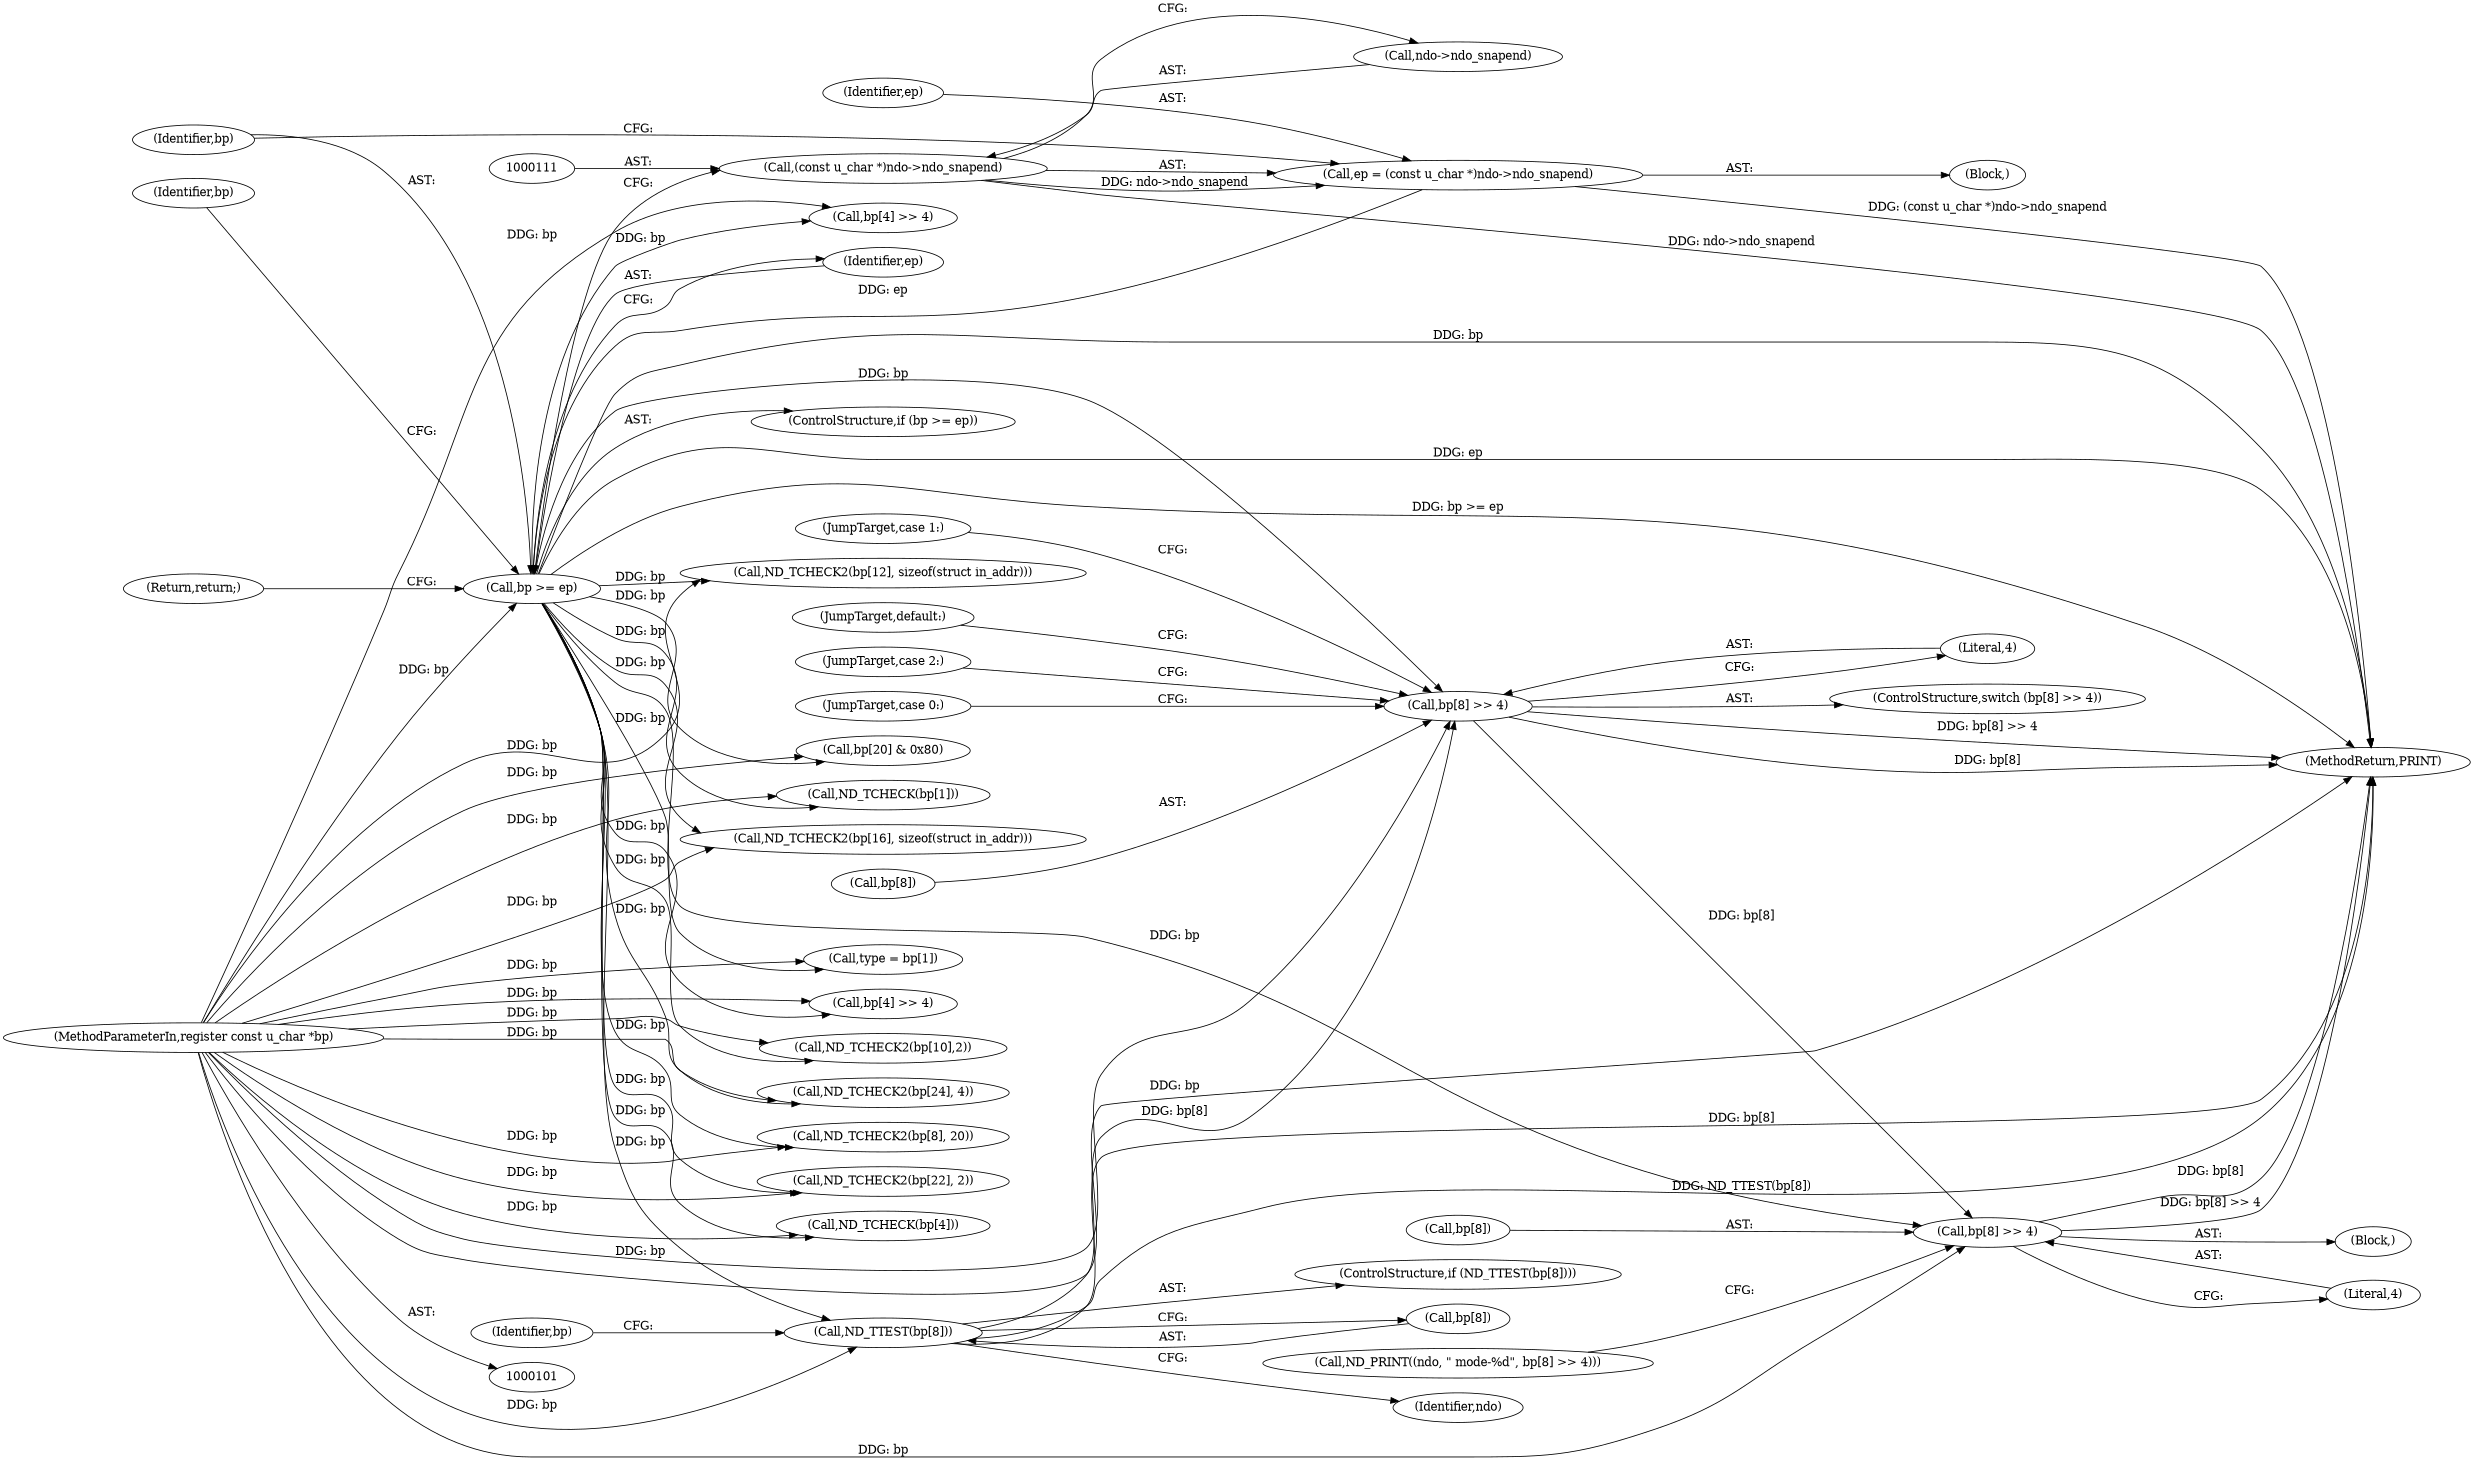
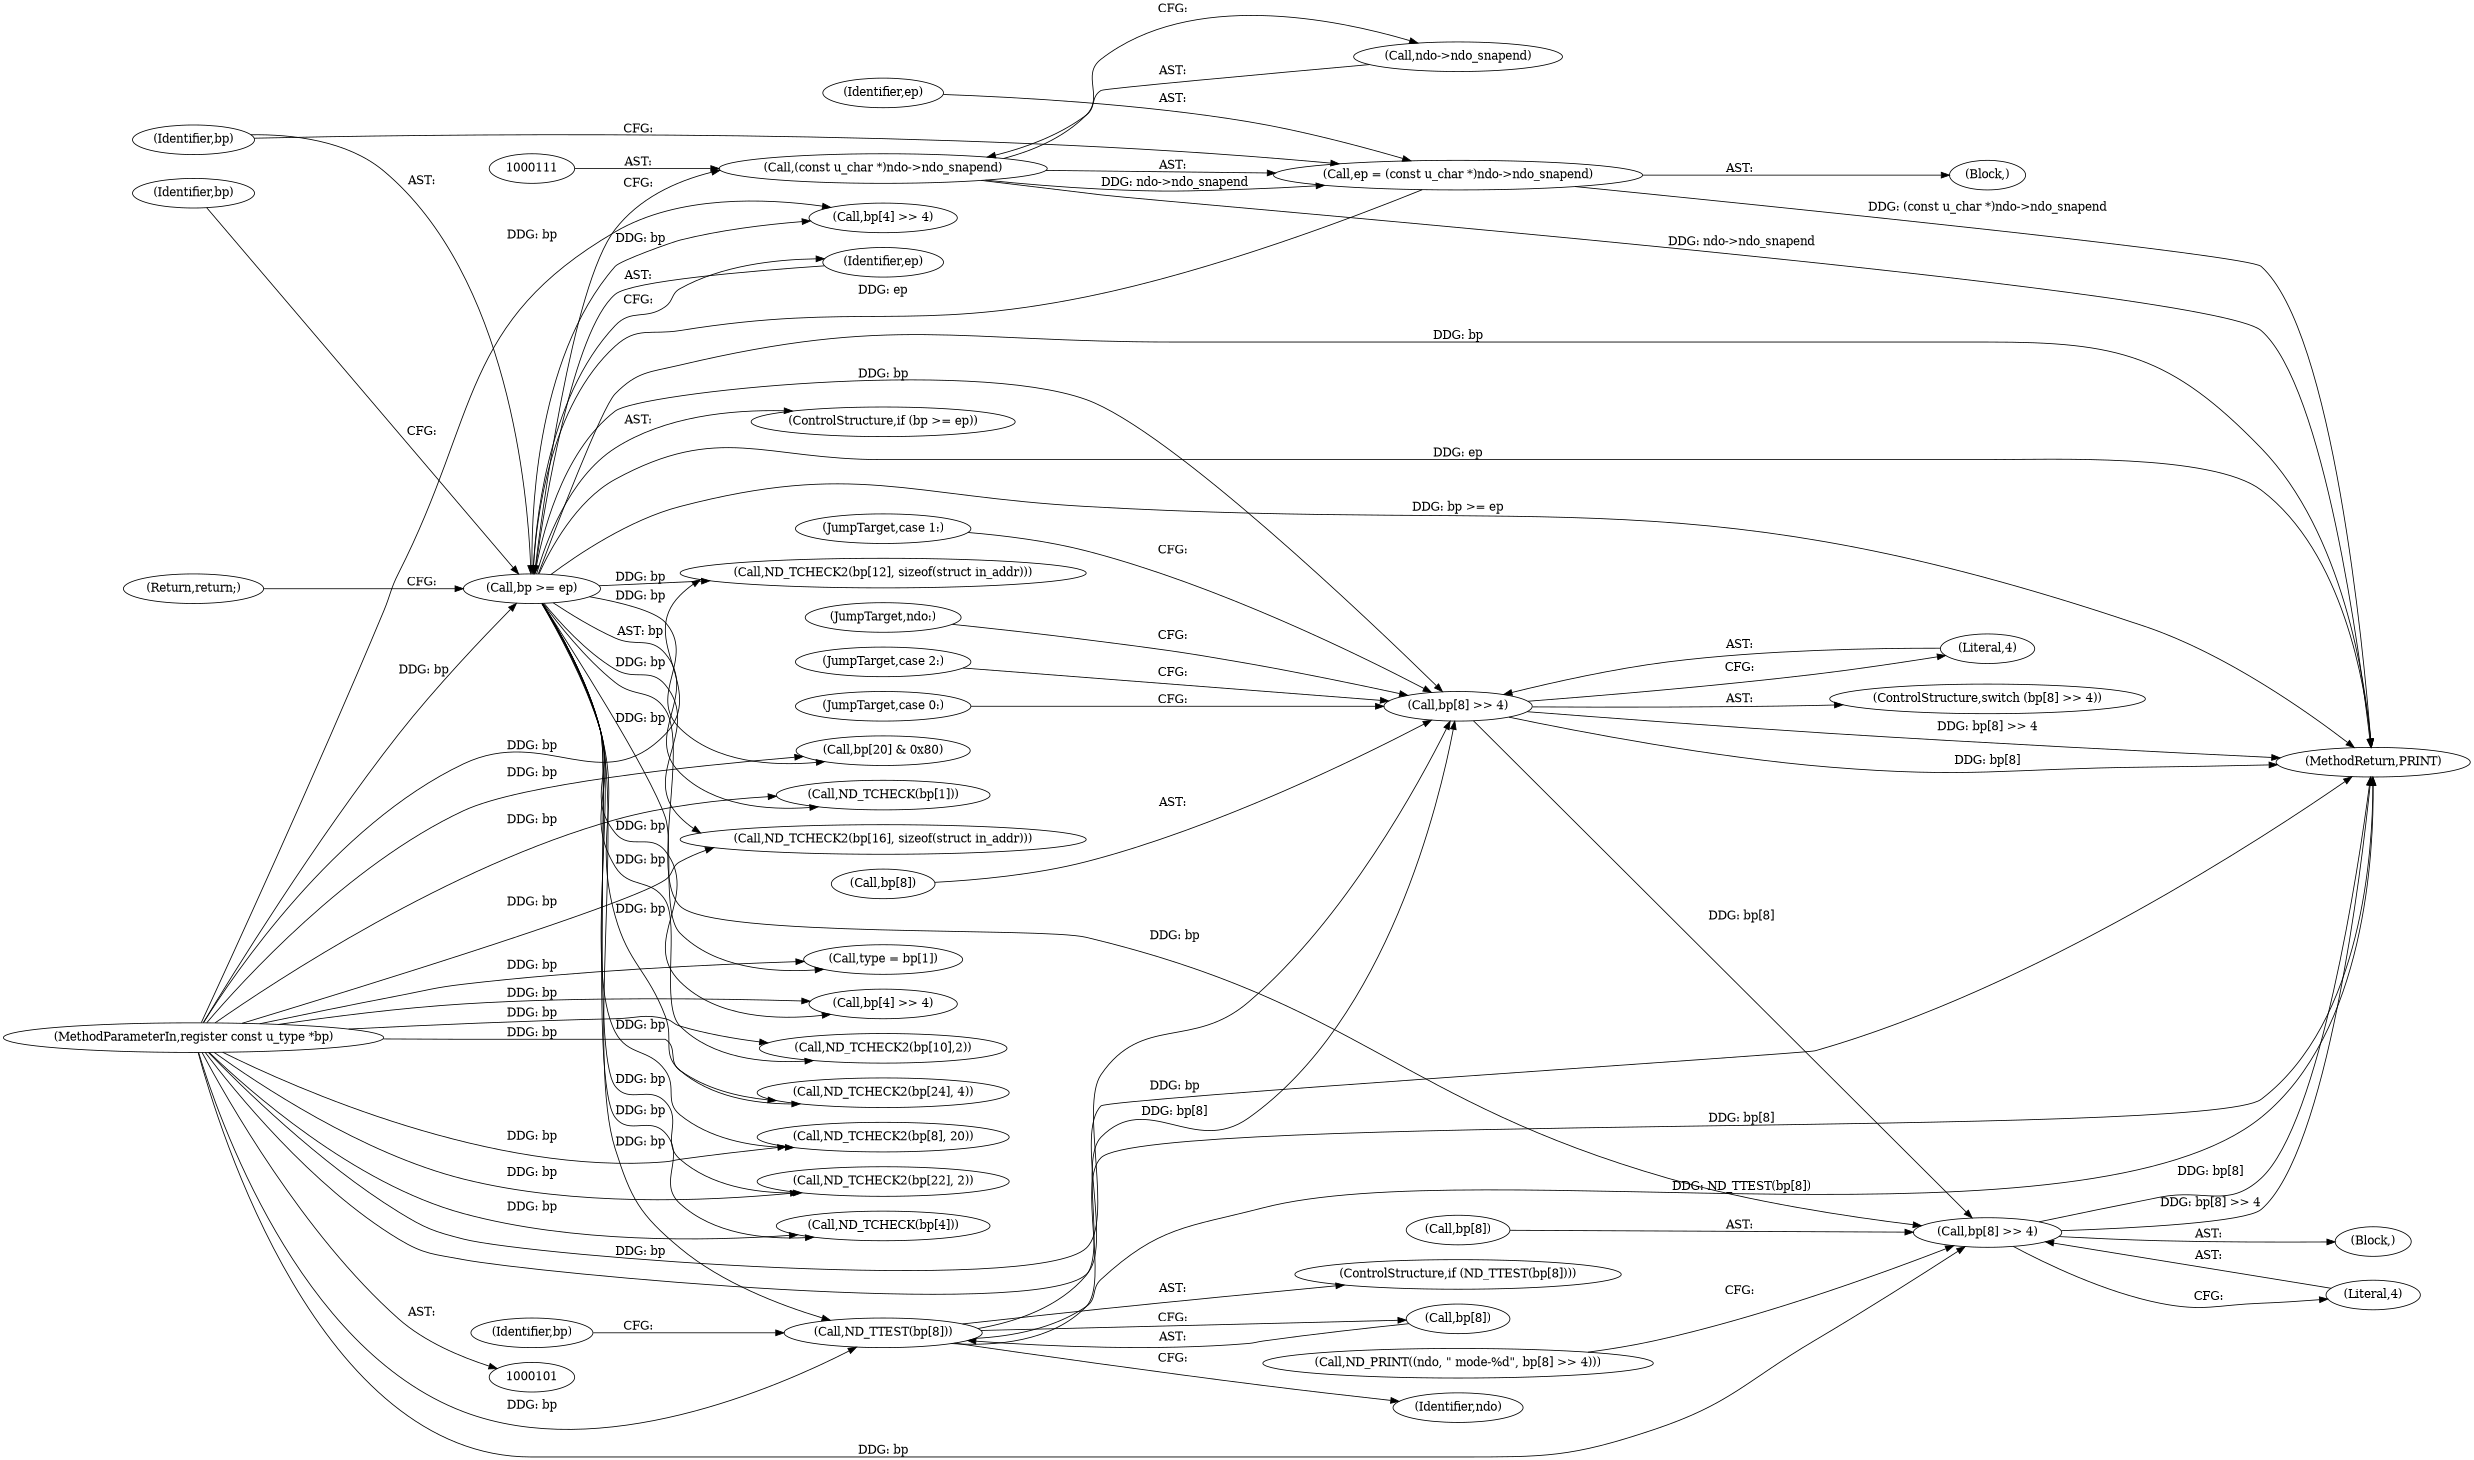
node "(JumpTarget,default:)": label "(JumpTarget,default:)" -> "(JumpTarget,ndo:)"
edge "(Call,bp >= ep)" -> "(Call,ND_TCHECK(bp[1]))": label "DDG: bp" -> "AST: bp"
node "(MethodParameterIn,register const u_char *bp)": label "(MethodParameterIn,register const u_char *bp)" -> "(MethodParameterIn,register const u_type *bp)"
